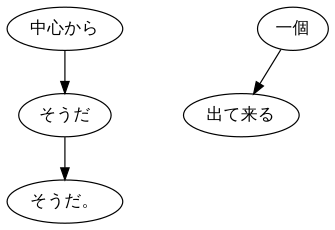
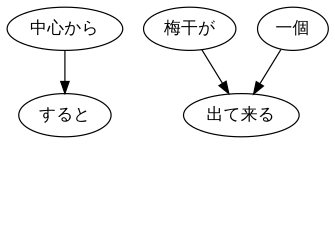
node "梅干が": added
node "そうだ": label "そうだ" -> "すると"
node "そうだ。": removed
